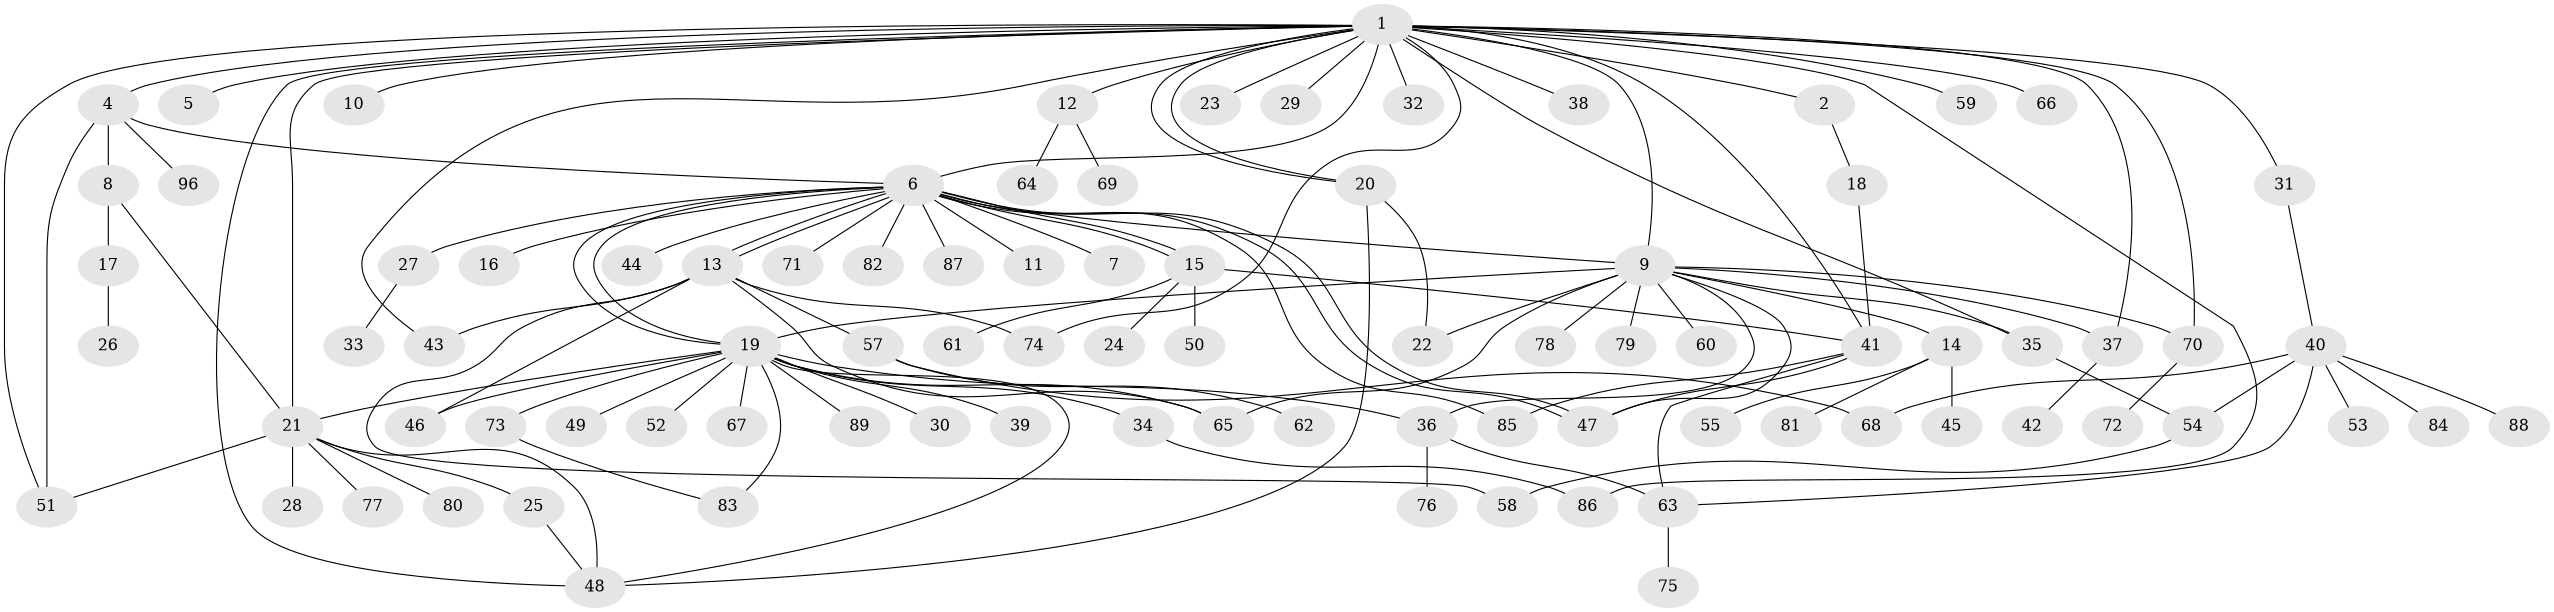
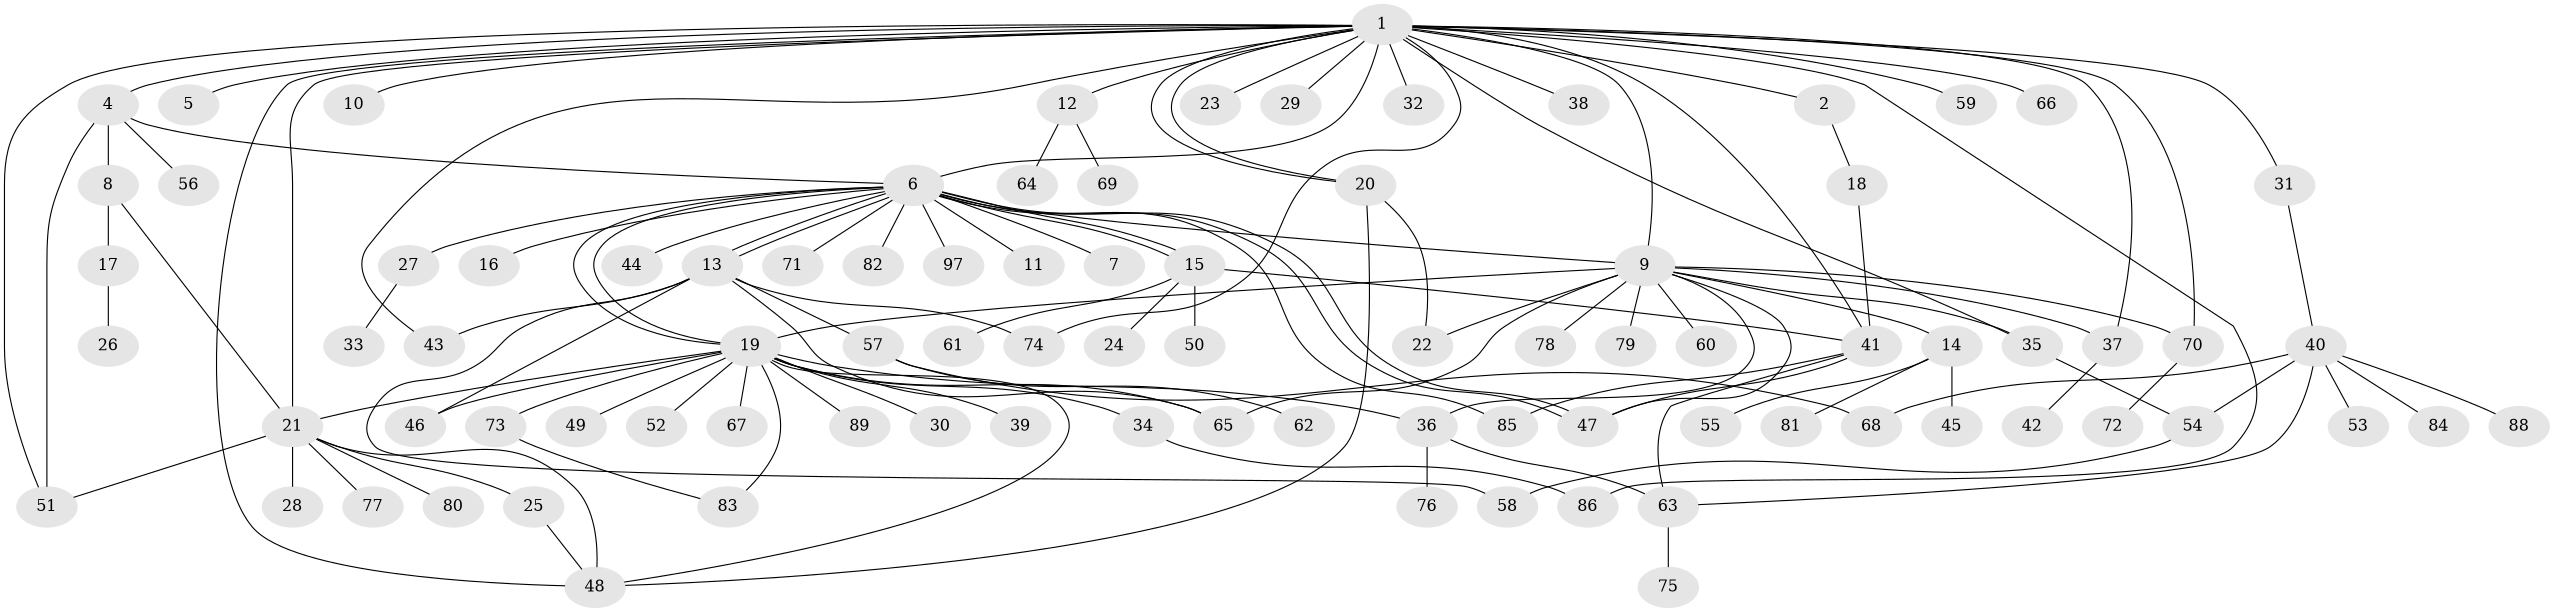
node "96": label "96" -> "56"
node "87": label "87" -> "97"
